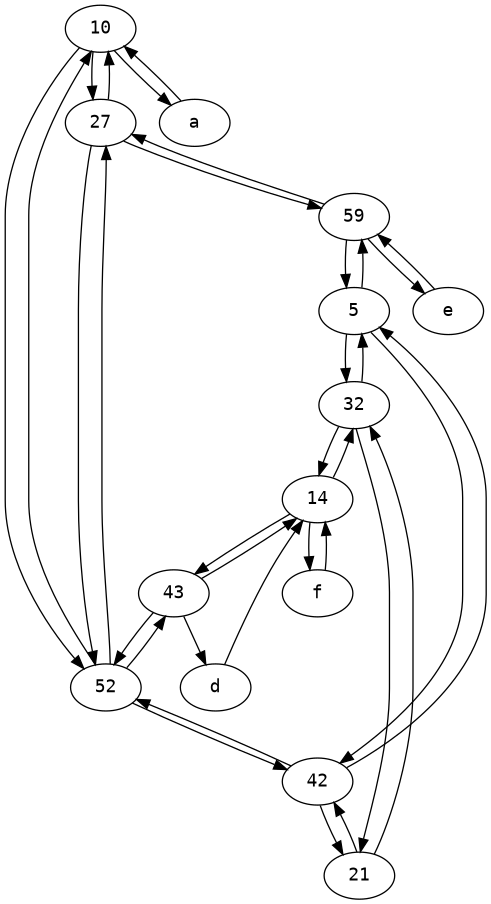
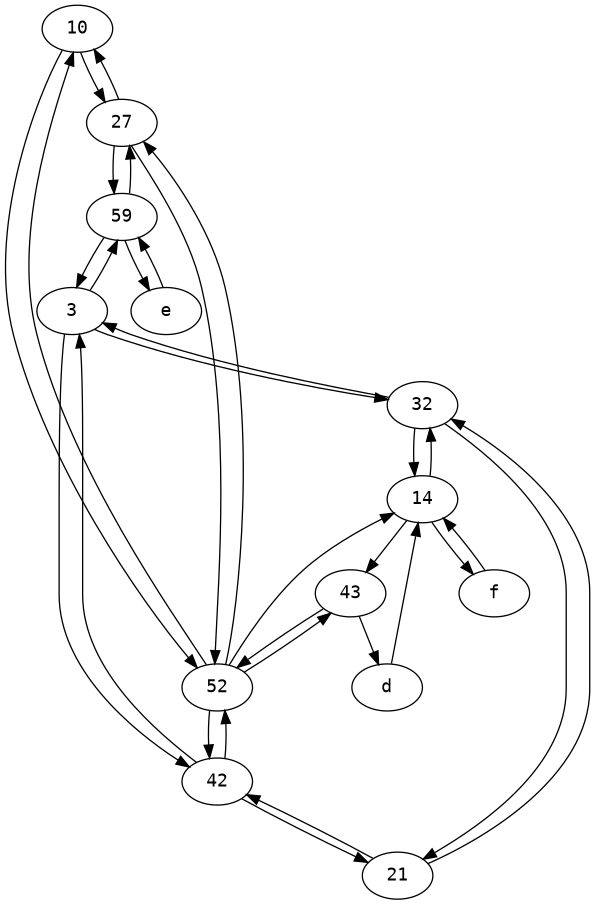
node "a": removed
node "5": label "5" -> "3"
edge "43" -> "14": now "52" -> "14"
